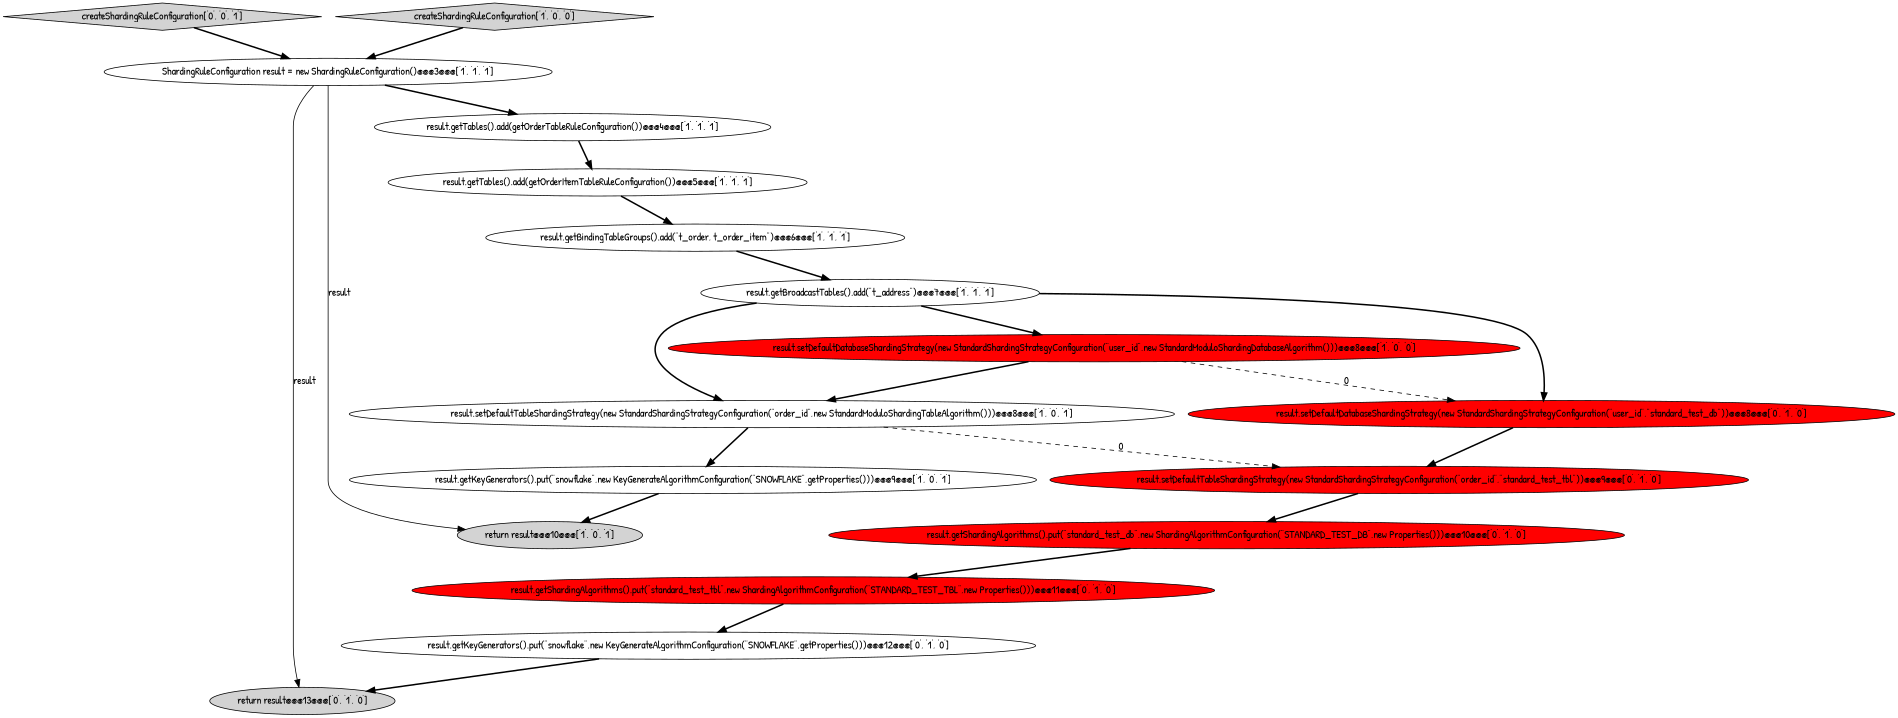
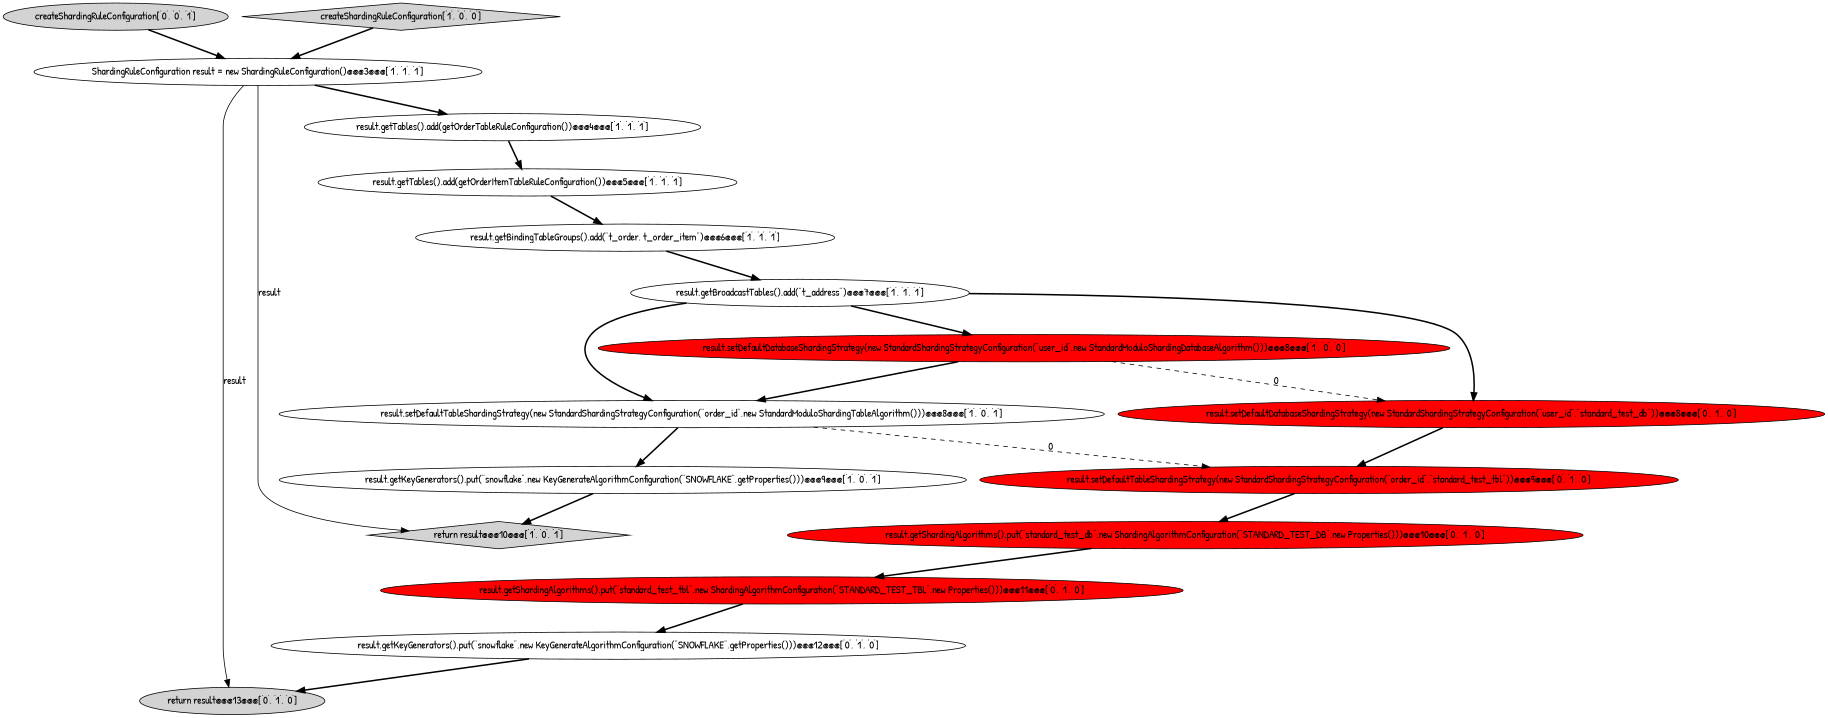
node "createShardingRuleConfiguration['0', '0', '1']": shape diamond -> ellipse
node "return result@@@10@@@['1', '0', '1']": shape ellipse -> diamond
